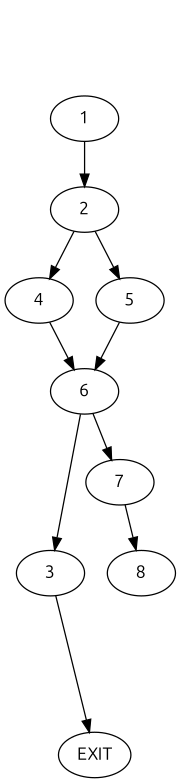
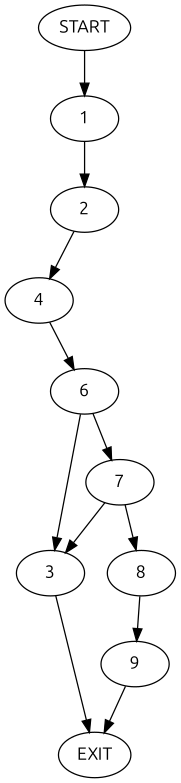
node "START": added
node "5": removed
edge "7" -> "3": added
node "9": added
